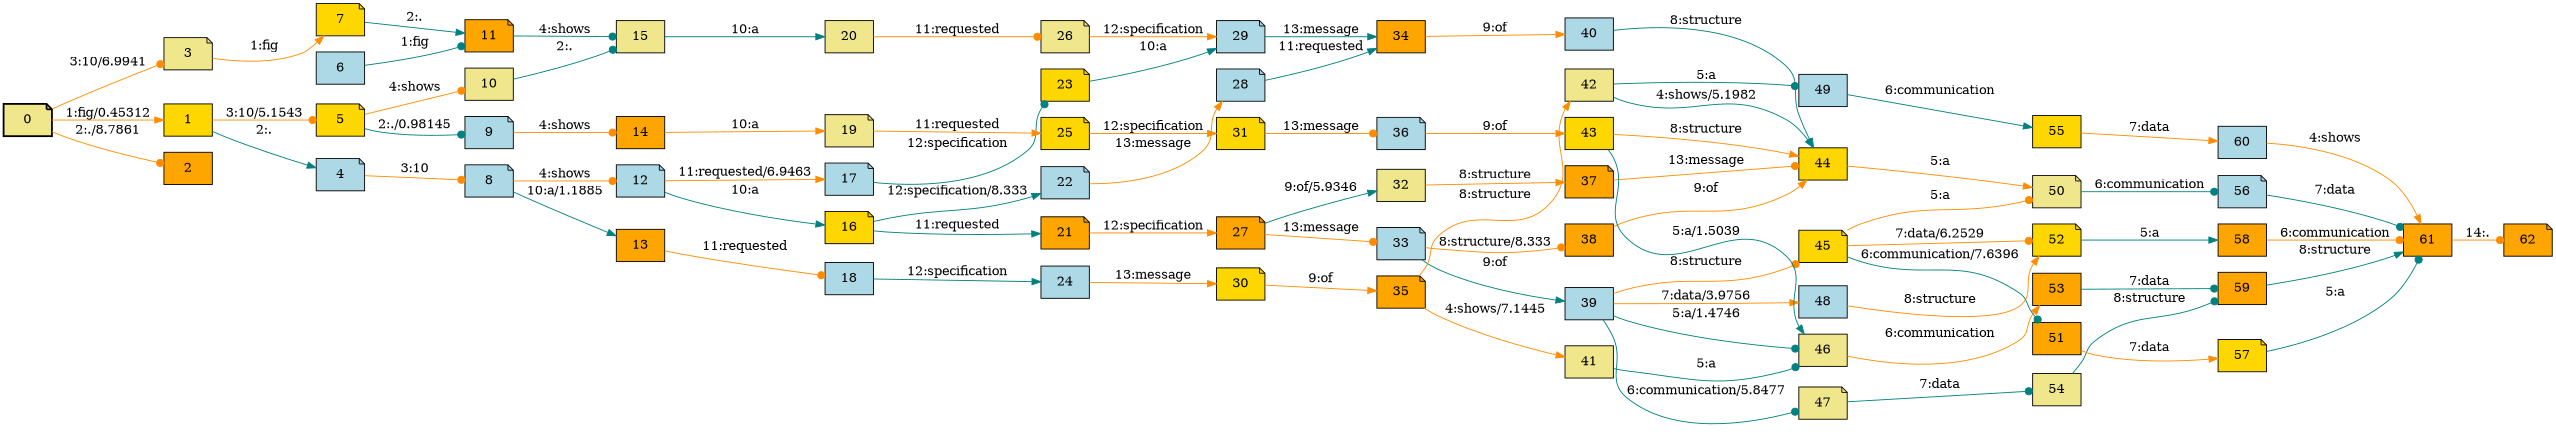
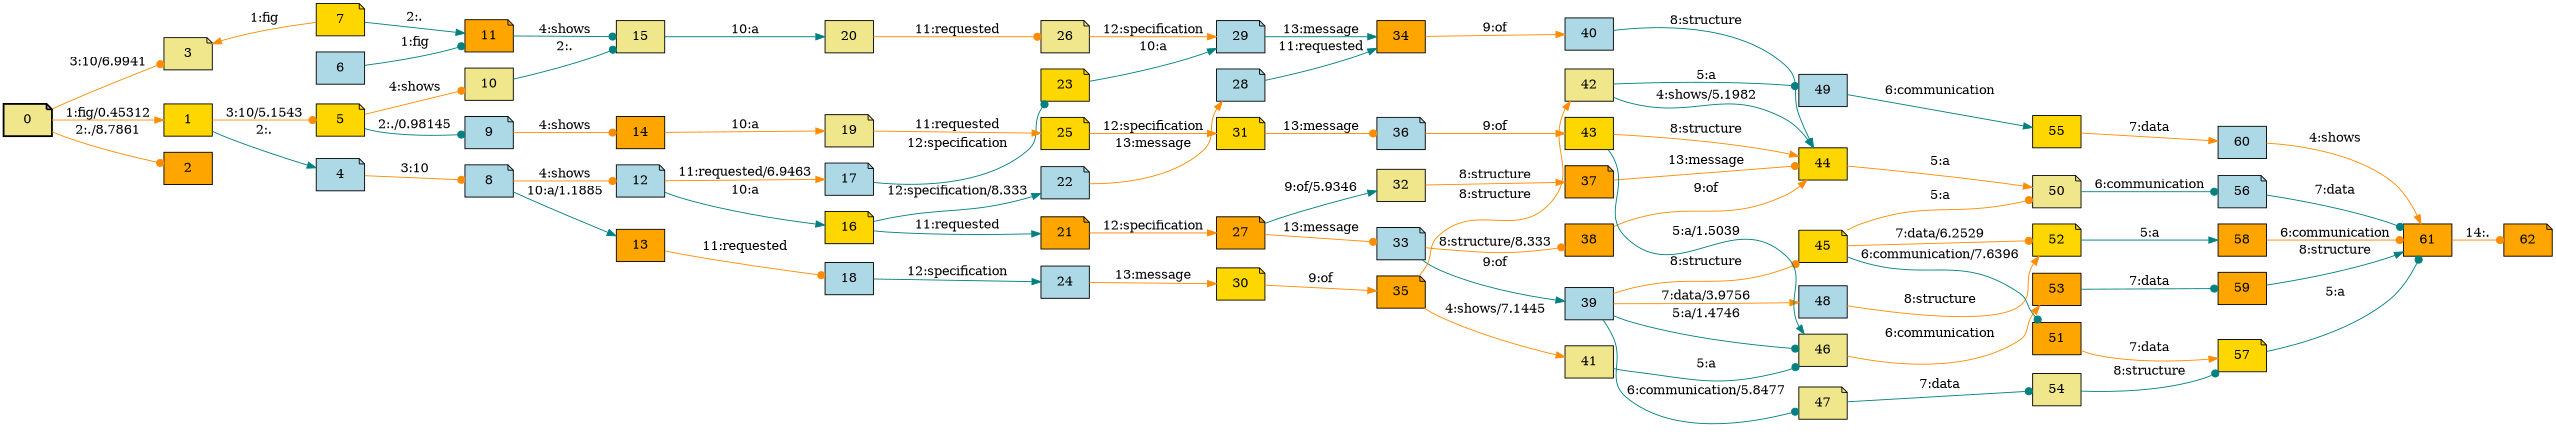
edge "3" -> "7": reversed
edge "54" -> "59": now "54" -> "57"
